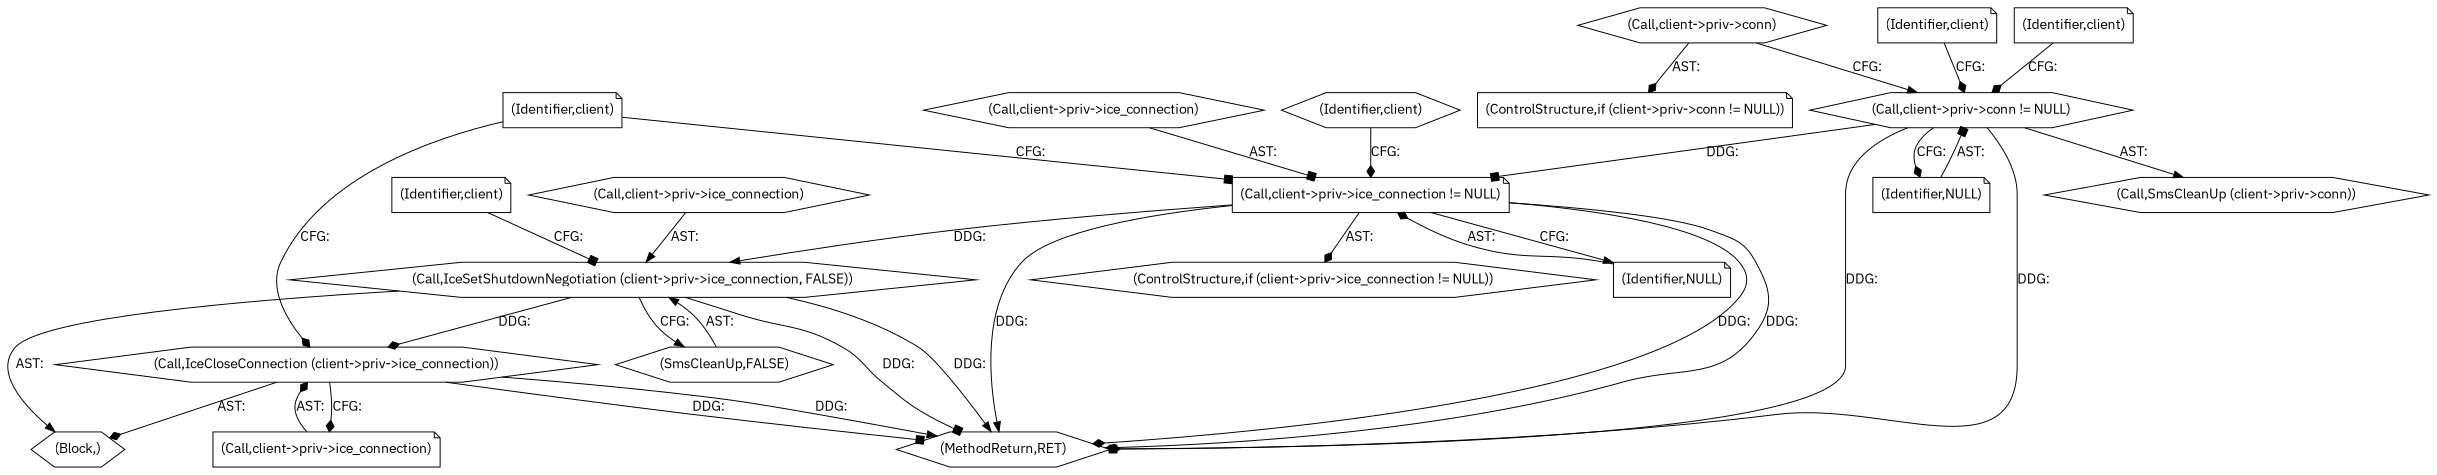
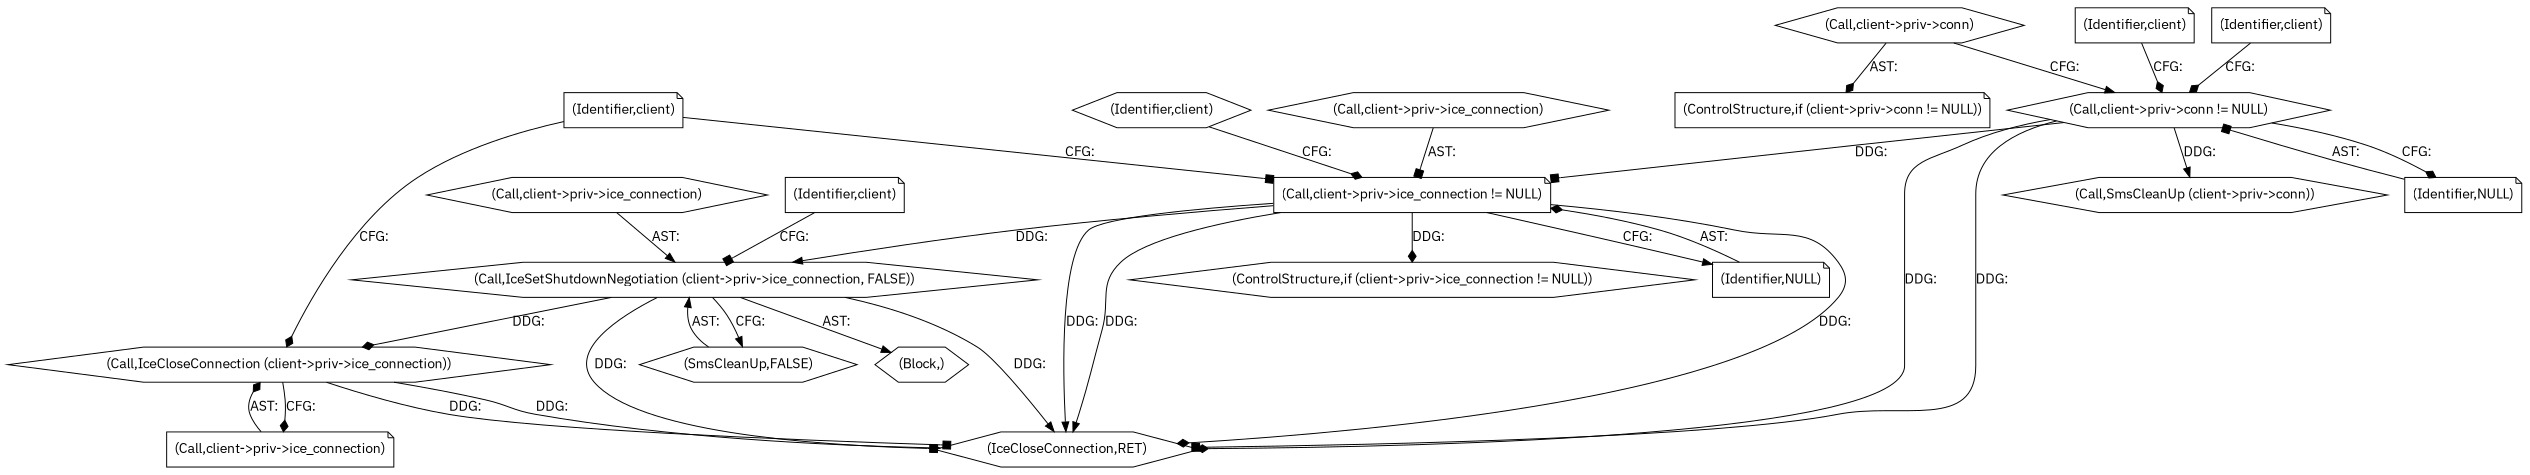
edge "(Call,client->priv->conn != NULL)" -> "(Call,SmsCleanUp (client->priv->conn))": label "AST: " -> "DDG: "
edge "(Call,client->priv->ice_connection != NULL)" -> "(ControlStructure,if (client->priv->ice_connection != NULL))": label "AST: " -> "DDG: "
edge "(Call,IceCloseConnection (client->priv->ice_connection))" -> "(Block,)": removed, label "AST:"
node "(MethodReturn,RET)": label "(MethodReturn,RET)" -> "(IceCloseConnection,RET)"
